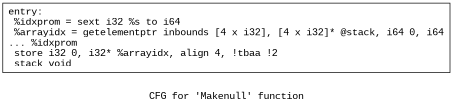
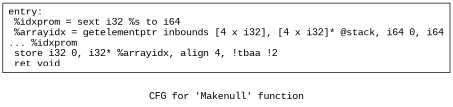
node "entry:": text "stack void" -> "ret void"
